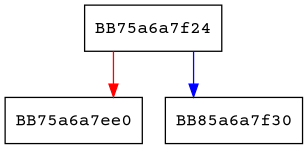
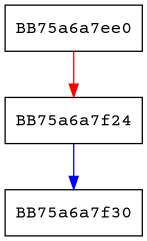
edge "BB75a6a7f24" -> "BB75a6a7ee0": reversed
node "BB85a6a7f30": label "BB85a6a7f30" -> "BB75a6a7f30"
